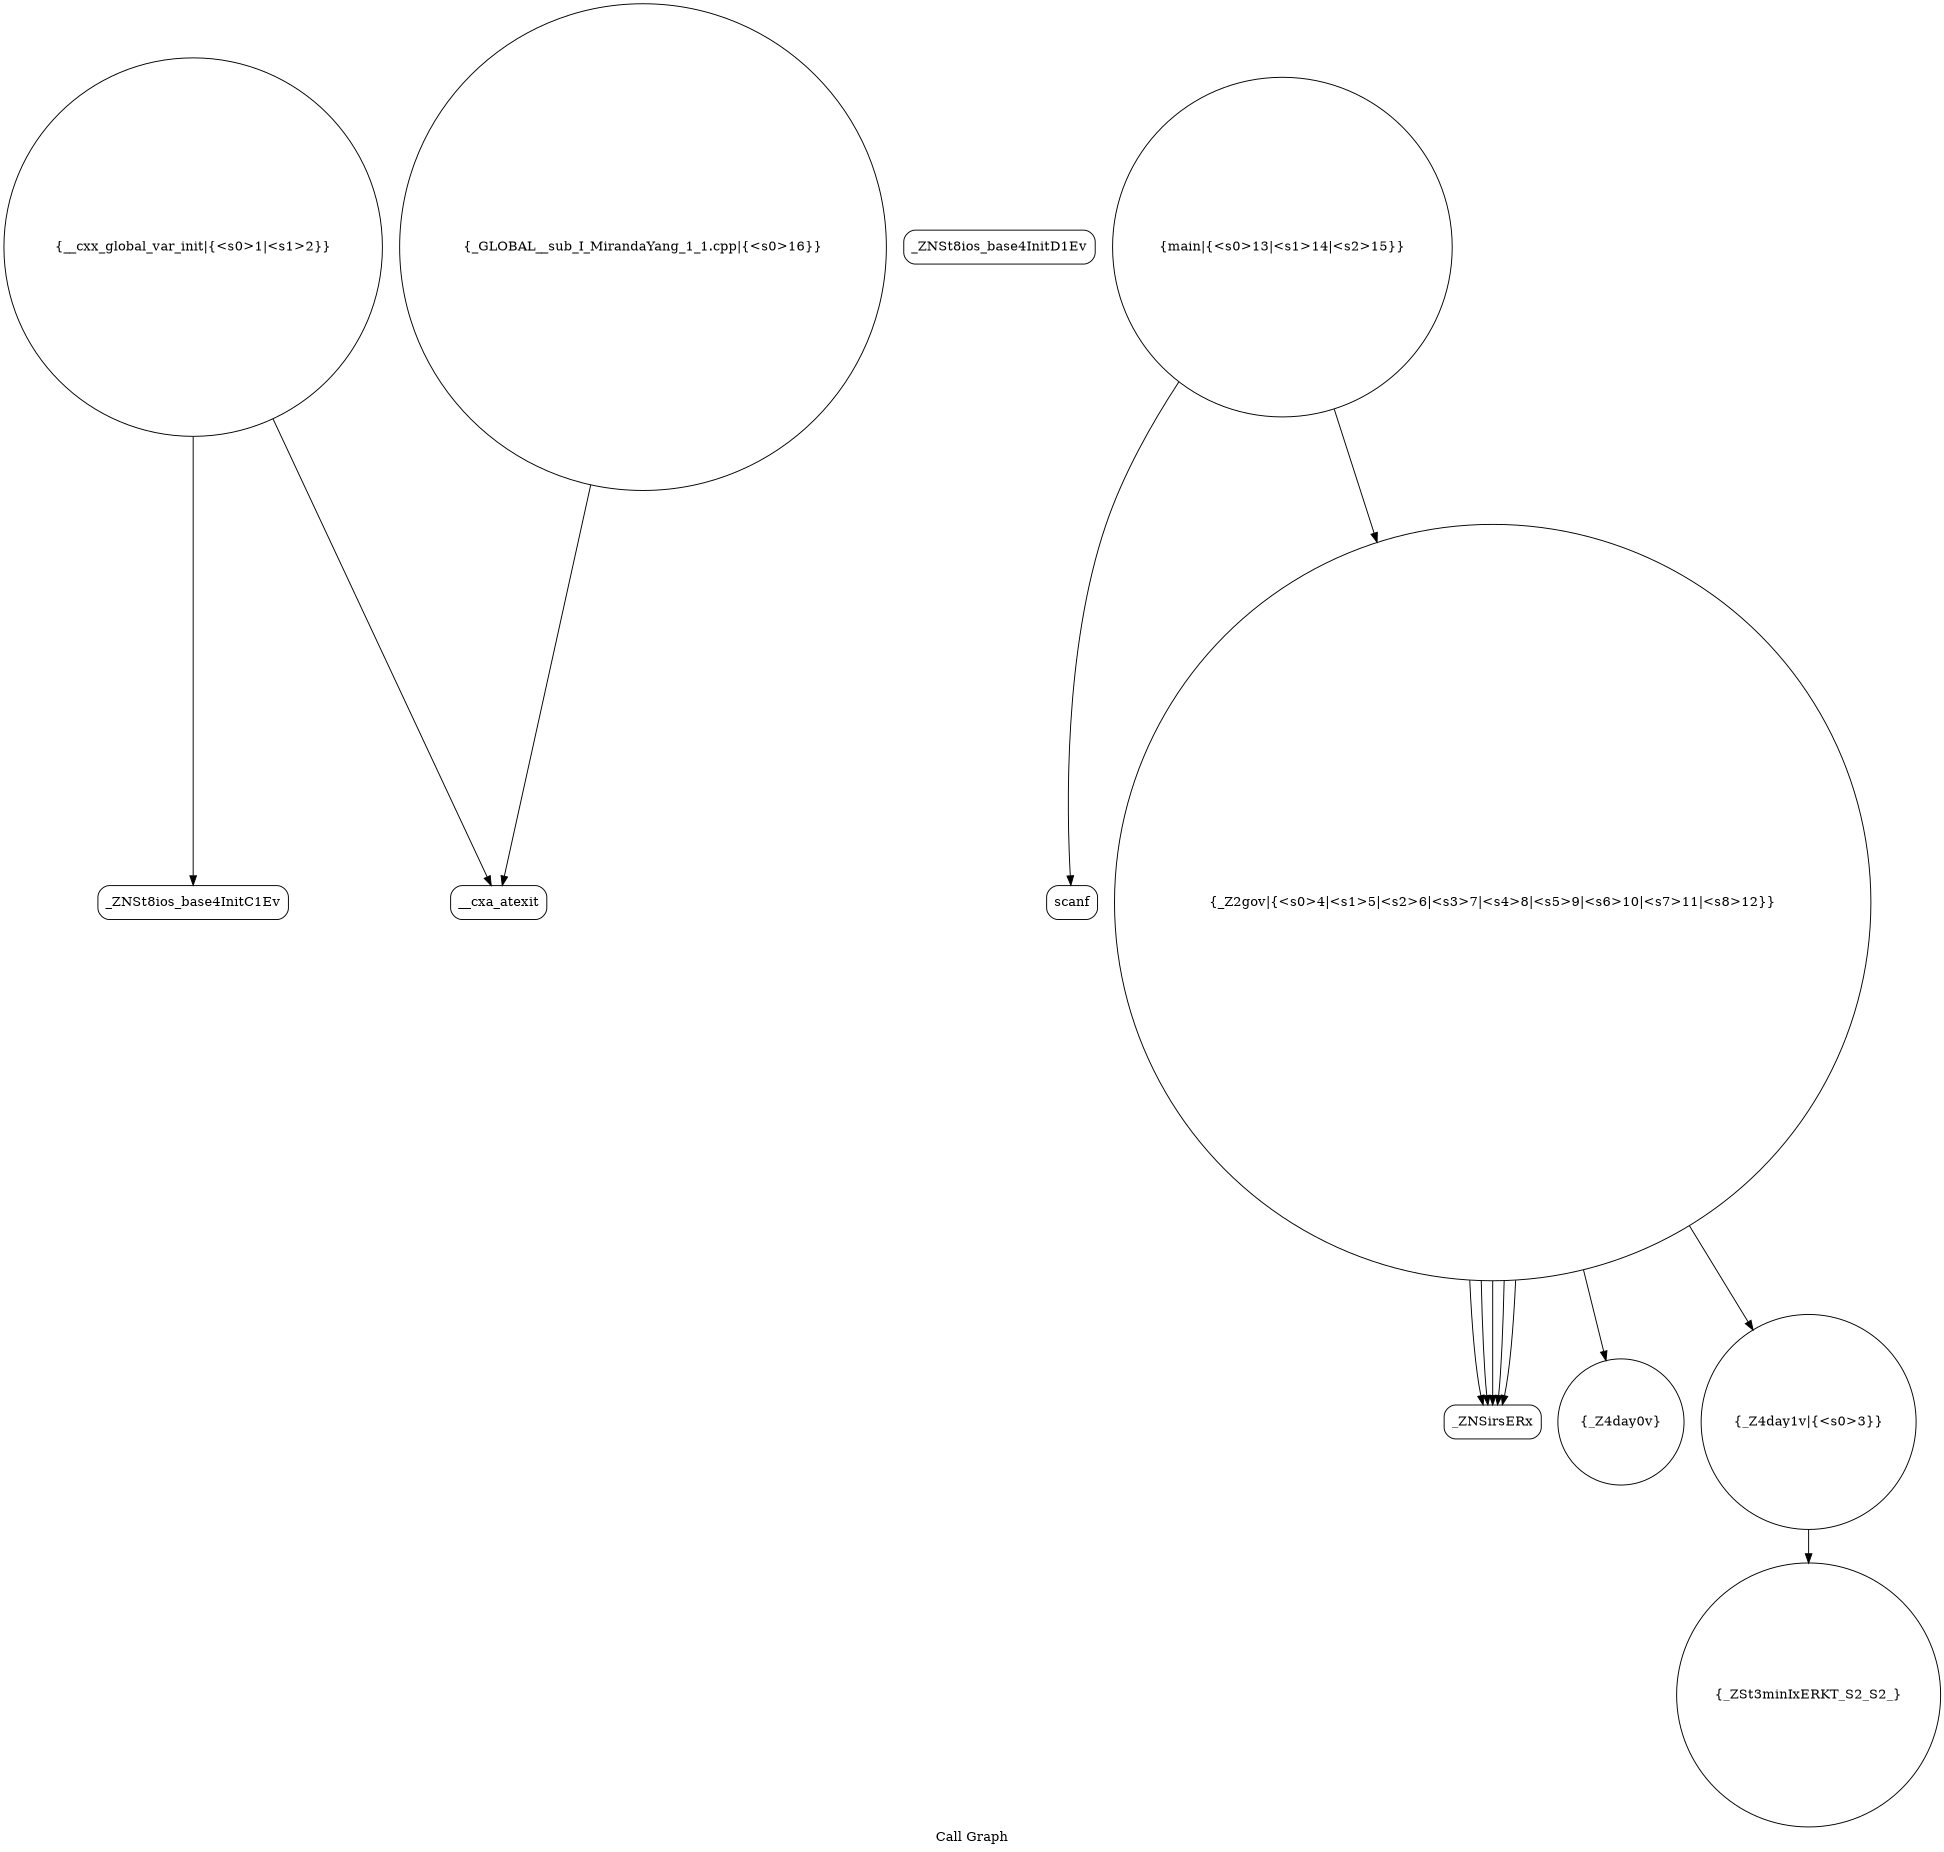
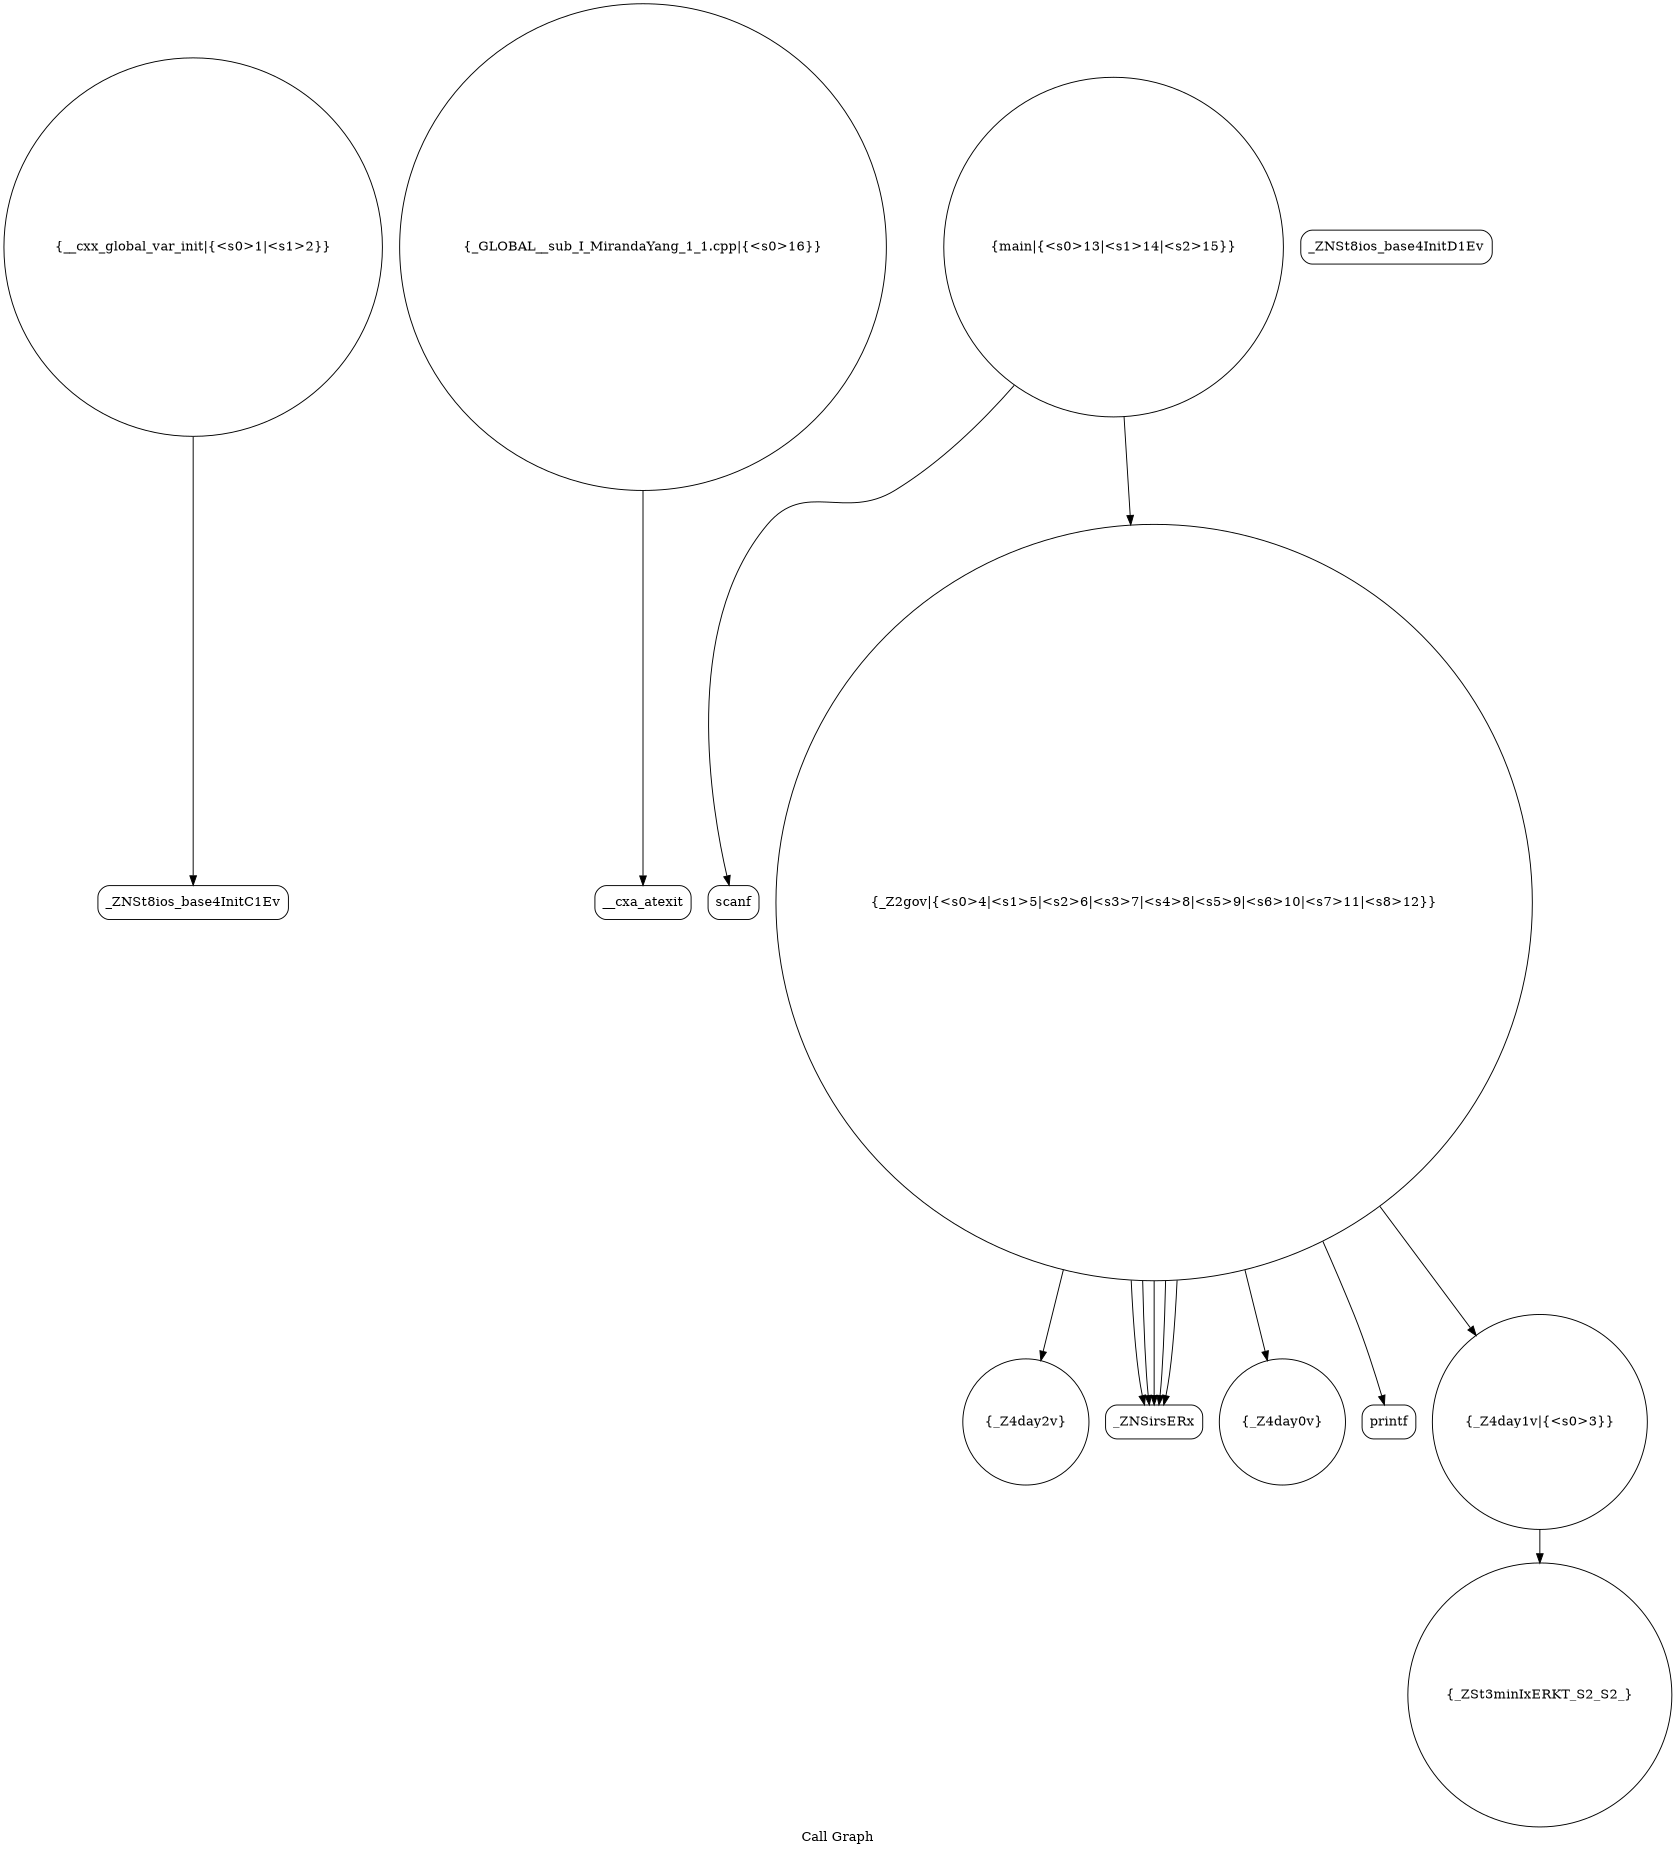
edge "{__cxx_global_var_init|{<s0>1|<s1>2}}" -> "__cxa_atexit": removed
node "{_Z4day2v}": added
node "printf": added
